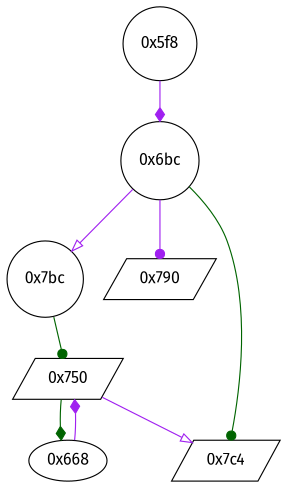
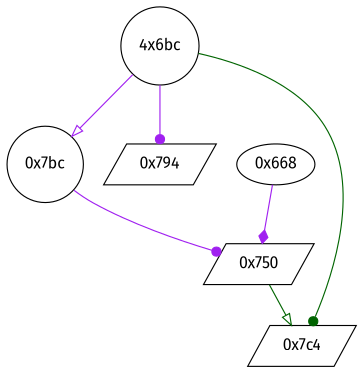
node "0x5f8": removed
node "0x6bc": label "0x6bc" -> "4x6bc"
node "0x790": label "0x790" -> "0x794"
edge "0x7bc" -> "0x750": color darkgreen -> purple
edge "0x750" -> "0x668": removed
edge "0x750" -> "0x7c4": color purple -> darkgreen
